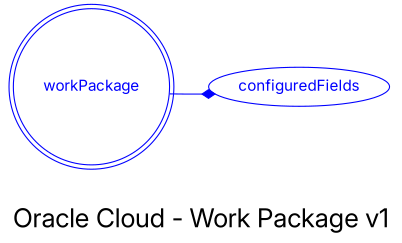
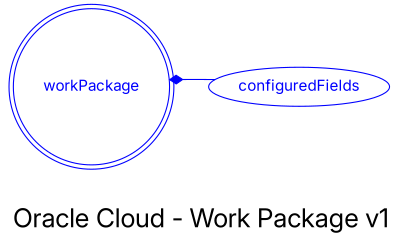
edge "workPackage" -> "configuredFields": reversed
